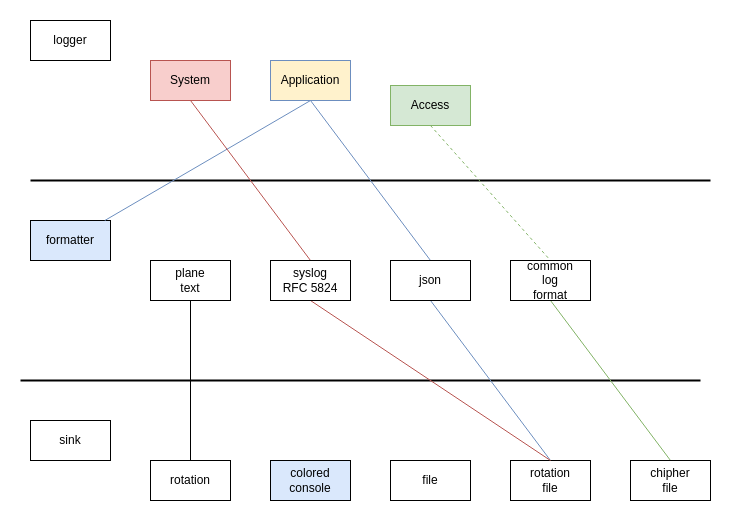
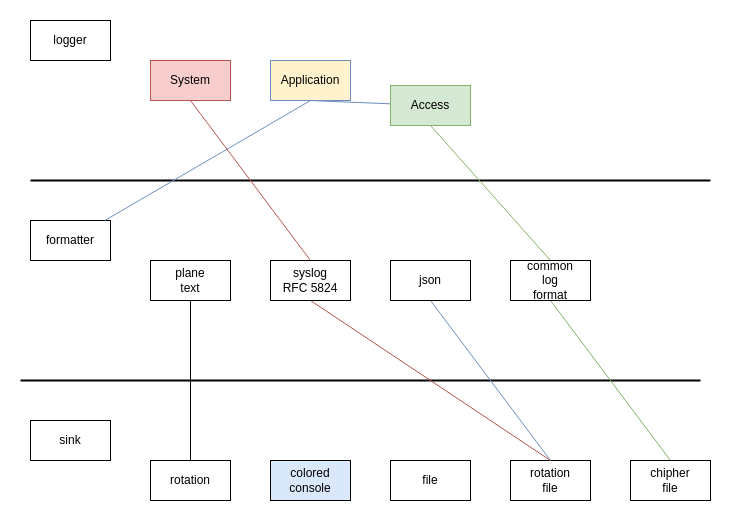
edge "Application" -- "json": now "Application" -- "Access"
edge "Access" -- "common log format": style dashed -> solid
node "formatter": fillcolor #dae8fc -> #ffffff
